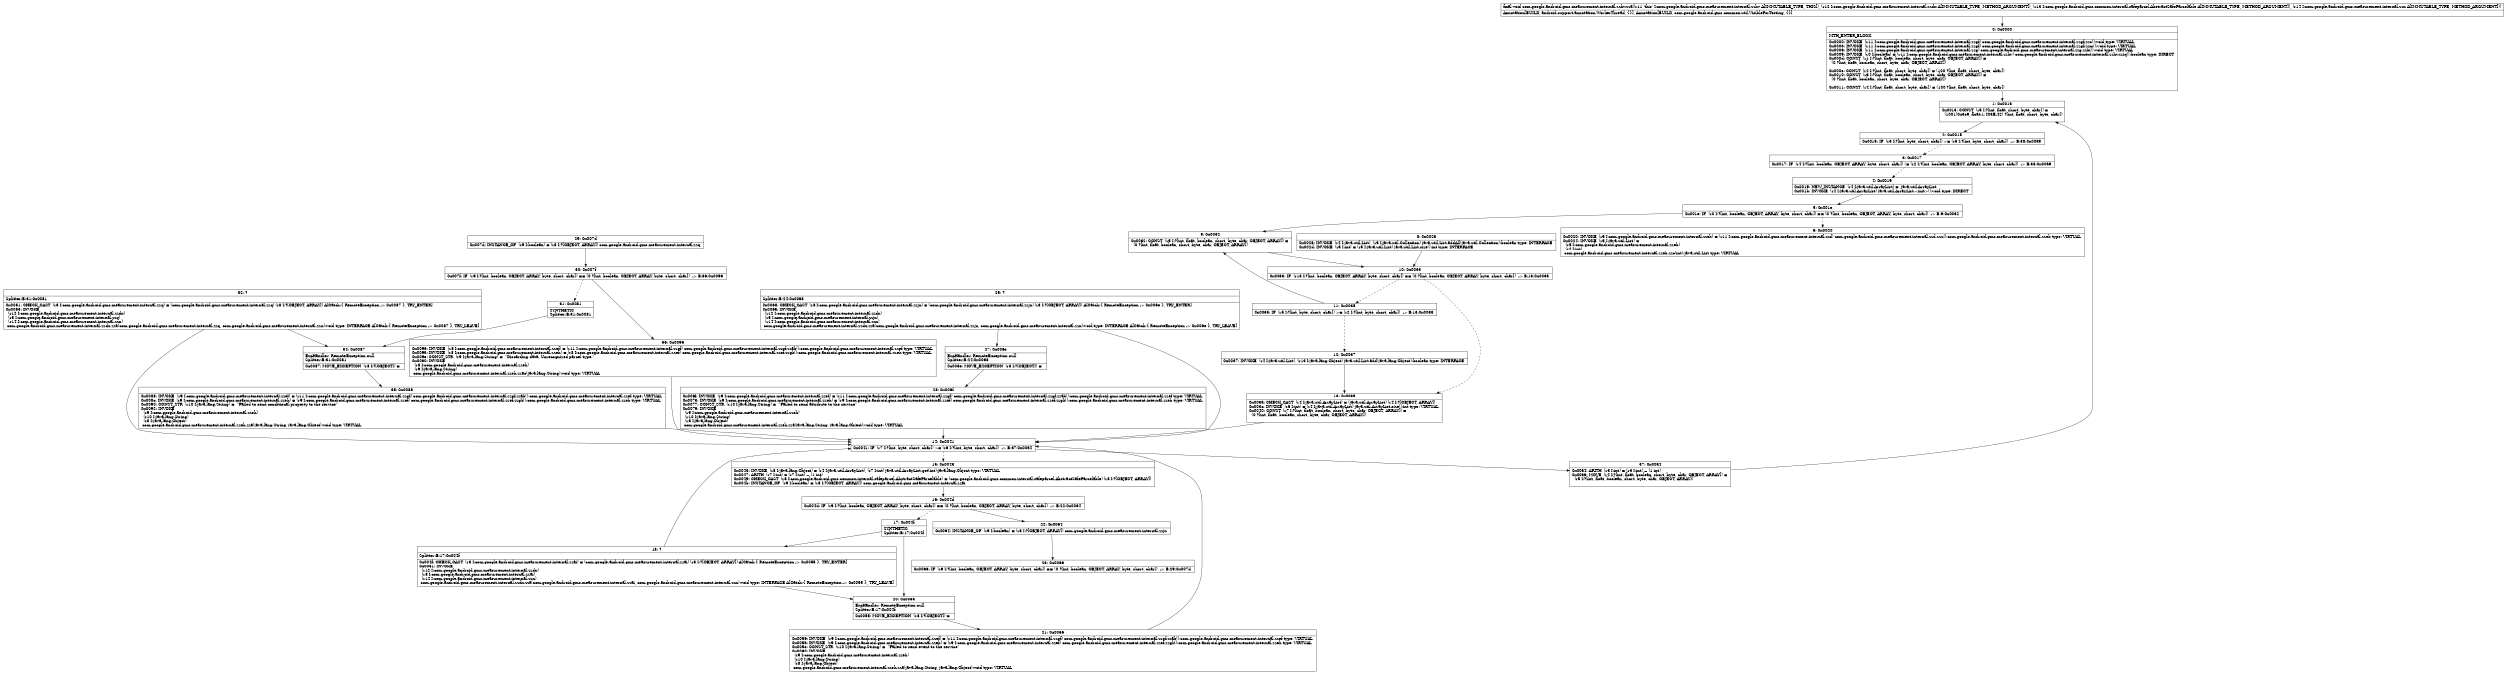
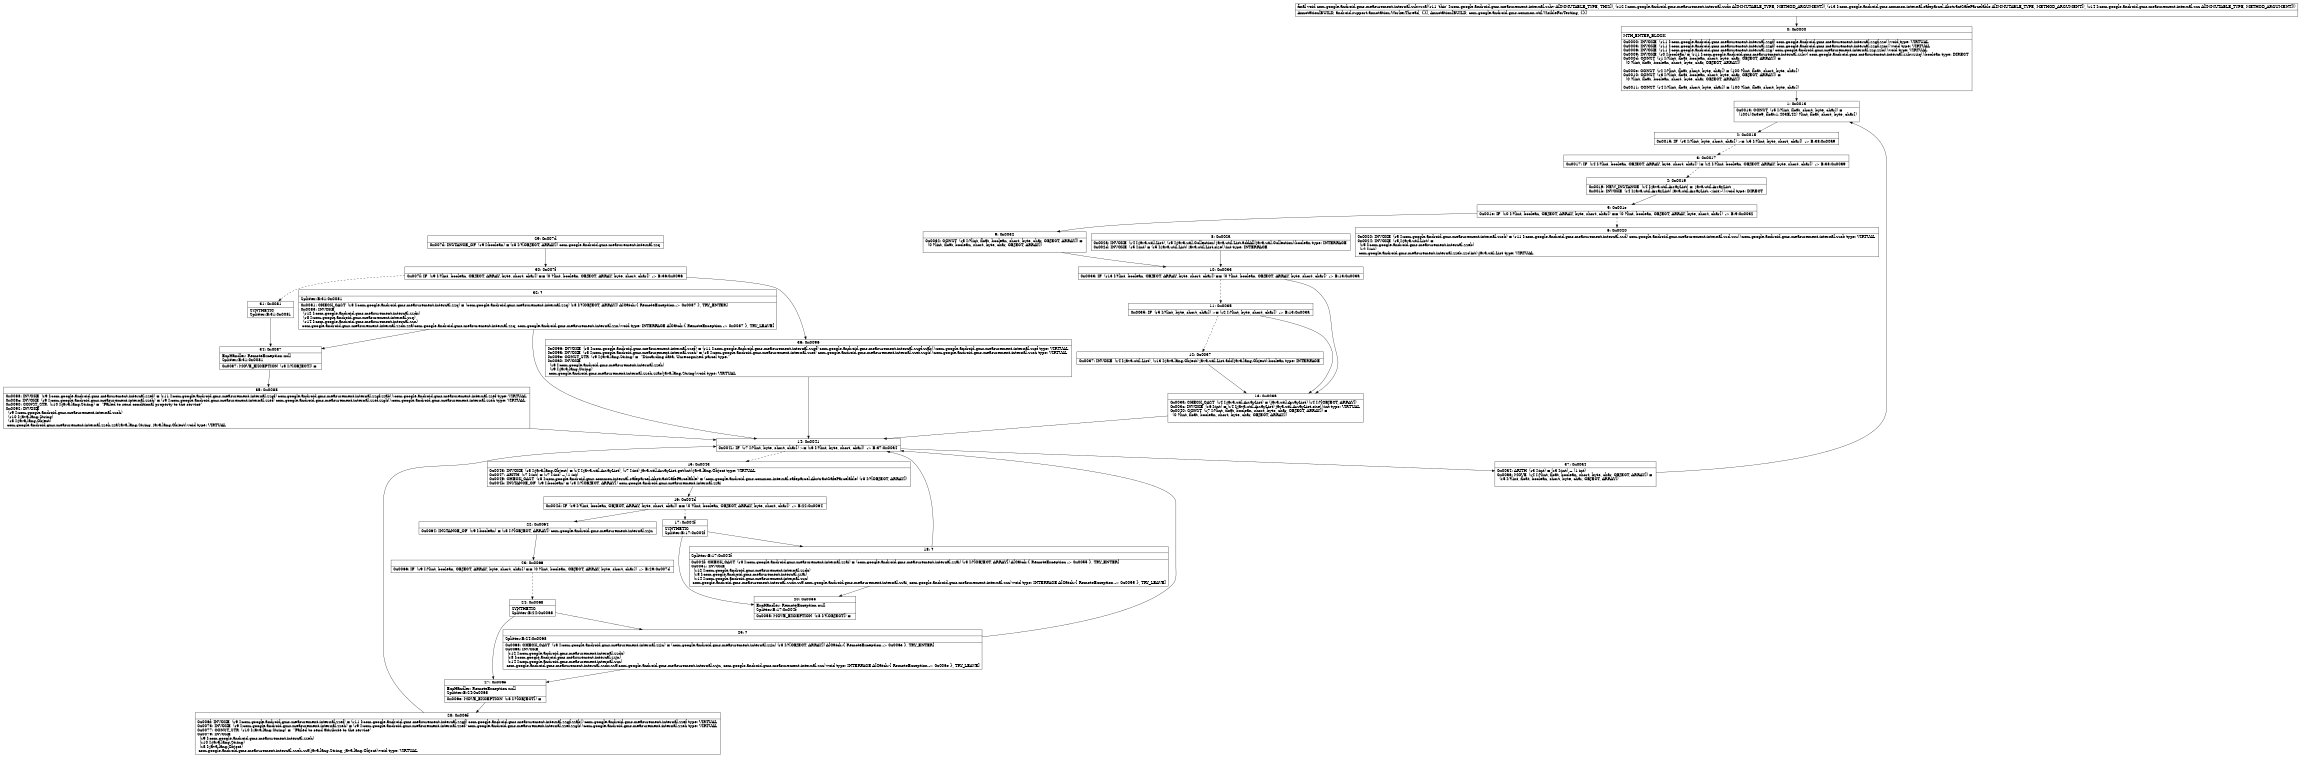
edge "11: 0x0035" -> "9: 0x0032": now "11: 0x0035" -> "13: 0x003a"
edge "10: 0x0033" -> "13: 0x003a": style dashed -> solid
node "24: 0x0068": added
node "21: 0x0056": removed
